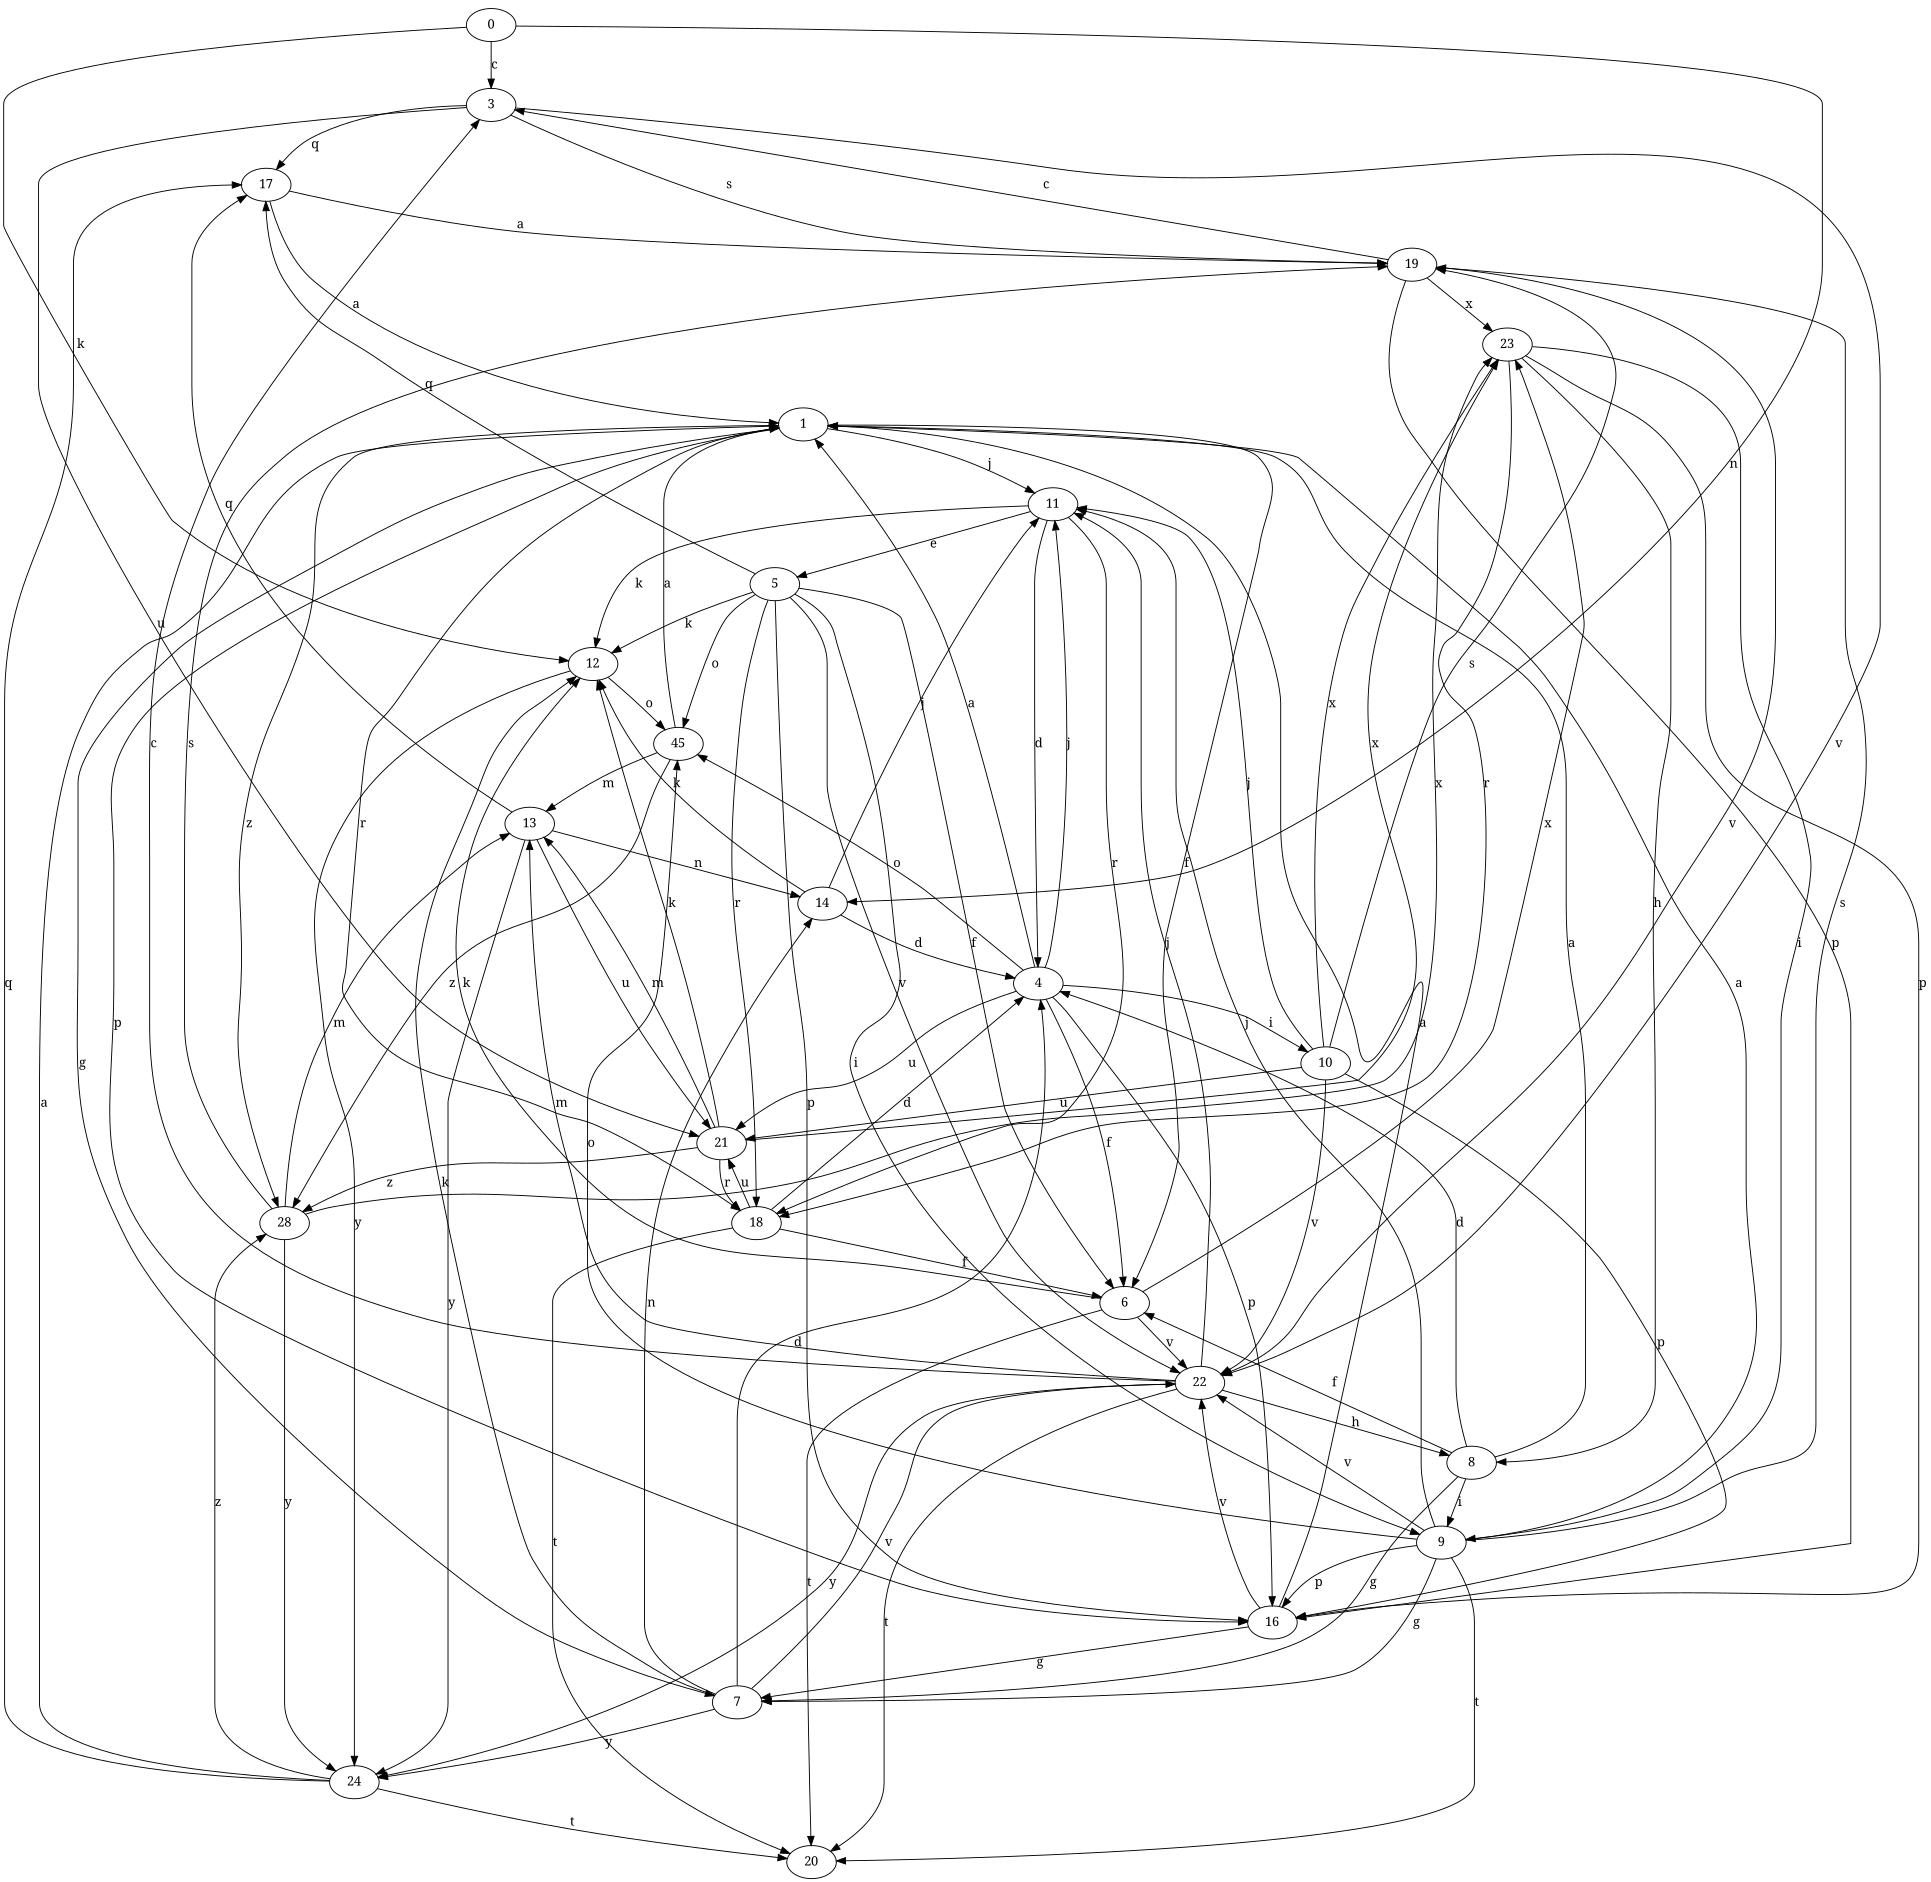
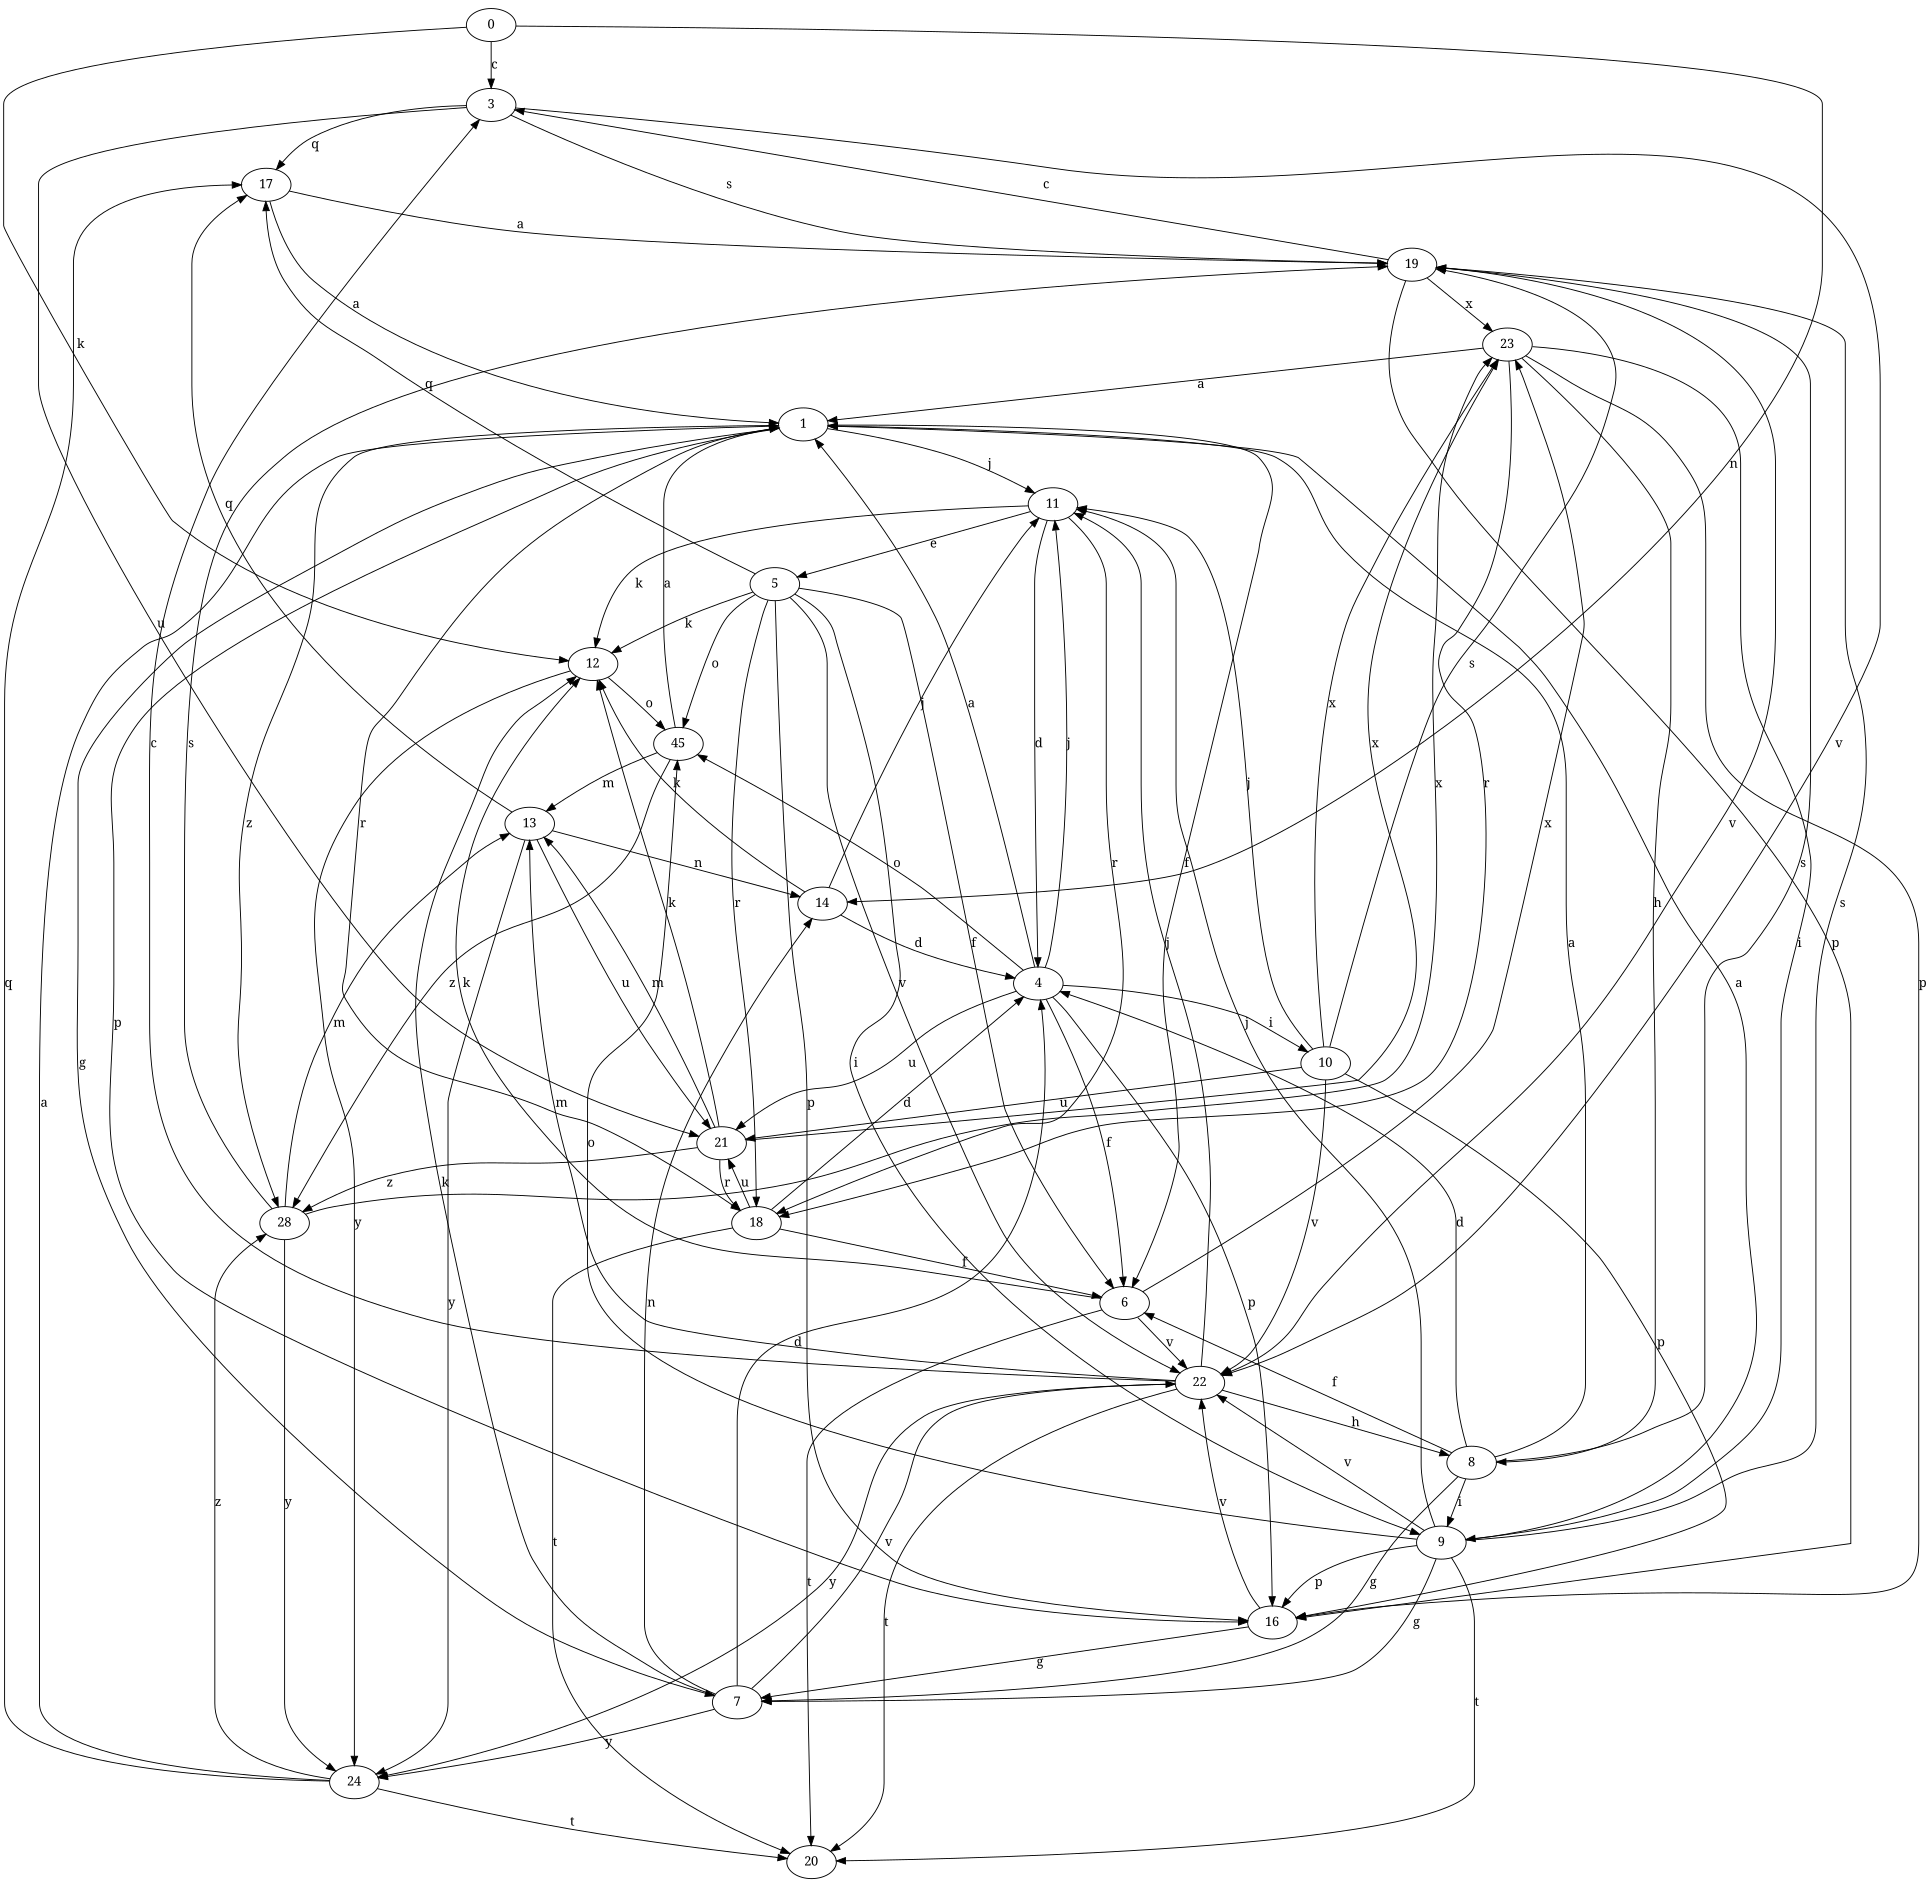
edge "8" -> "19": added, label "s"
edge "16" -> "1": now "23" -> "1"
